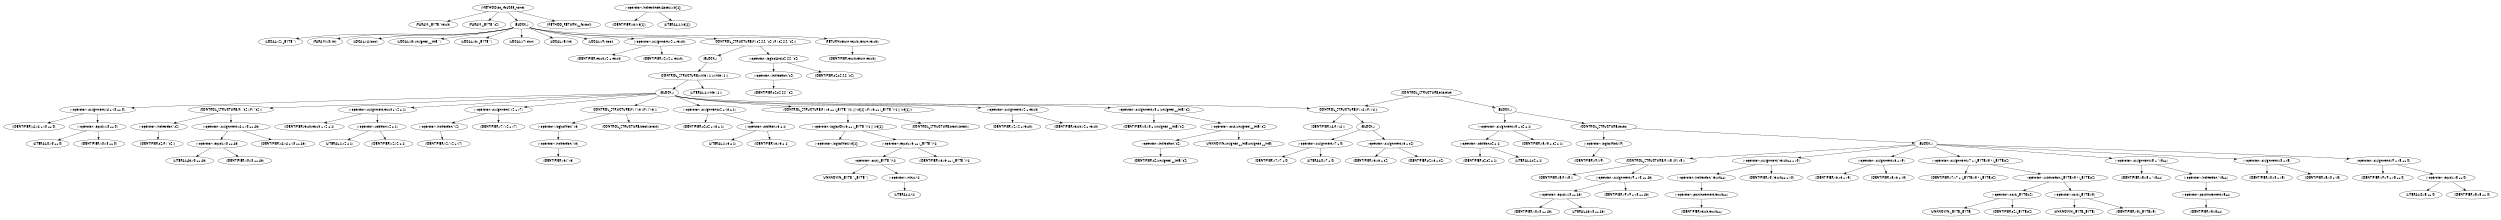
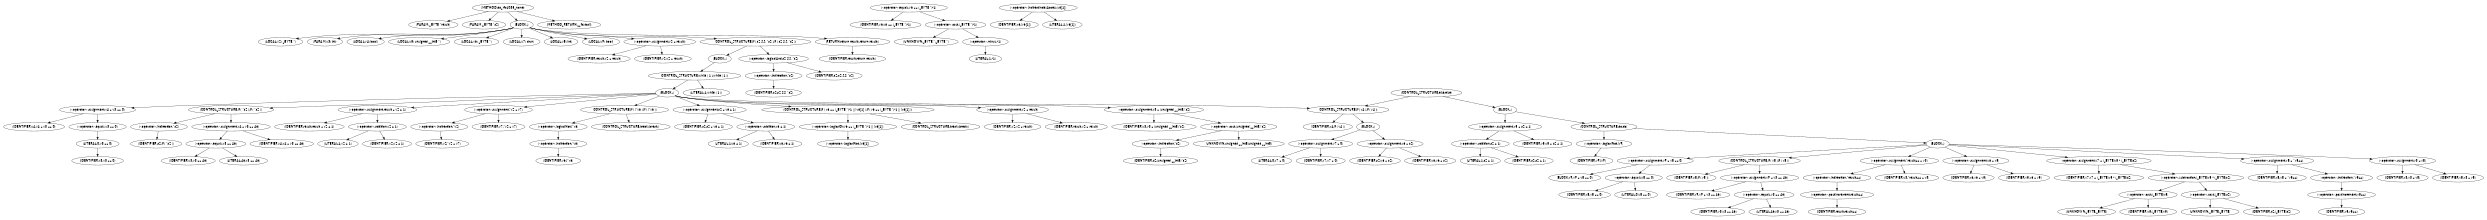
edge "(<operator>.equals,v3 == 0)" -> "(IDENTIFIER,v3,v3 == 0)": now "(LITERAL,0,v3 == 0)" -> "(IDENTIFIER,v3,v3 == 0)"
edge "(<operator>.logicalOr,v6 == (_BYTE *)-1 || !v6[1])" -> "(<operator>.equals,v6 == (_BYTE *)-1)": removed
node "(IDENTIFIER,v9,v9 = v8 == 0)": label "(IDENTIFIER,v9,v9 = v8 == 0)" -> "(BLOCK,v9,v9 = v8 == 0)"
